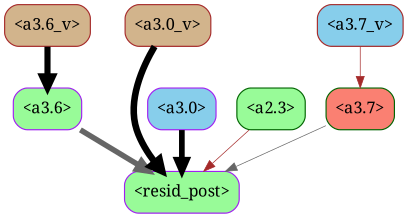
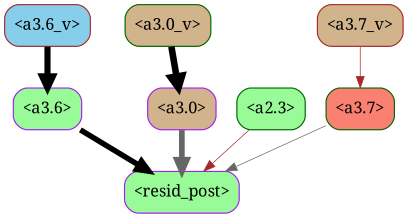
node "<a3.6_v>": fillcolor tan -> skyblue
node "<a3.0_v>": color brown -> darkgreen
node "<a3.7_v>": fillcolor skyblue -> tan
edge "<a3.0_v>" -> "<resid_post>": now "<a3.0_v>" -> "<a3.0>"
node "<a3.0>": fillcolor skyblue -> tan
edge "<a3.0>" -> "<resid_post>": color black -> gray40
edge "<a3.6>" -> "<resid_post>": color gray40 -> black
